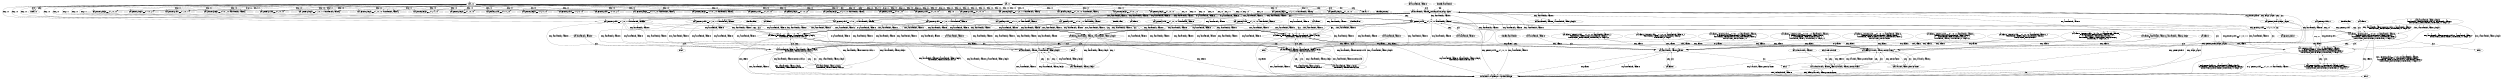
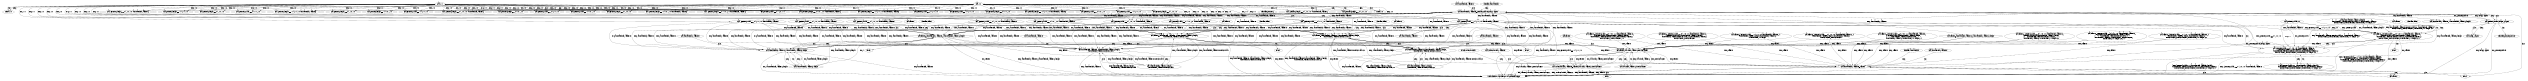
node "(Call,geometry_info.xi)": label "(Call,geometry_info.xi)" -> "(Identifier,geometry_info.xi)"
node "(Call,image->page.x)": added
edge "(Call,offset.x-draw_info->affine.ry*metrics.ascent)" -> "(Call,annotate_info->affine.tx=offset.x)": added, label "DDG: offset.x"
